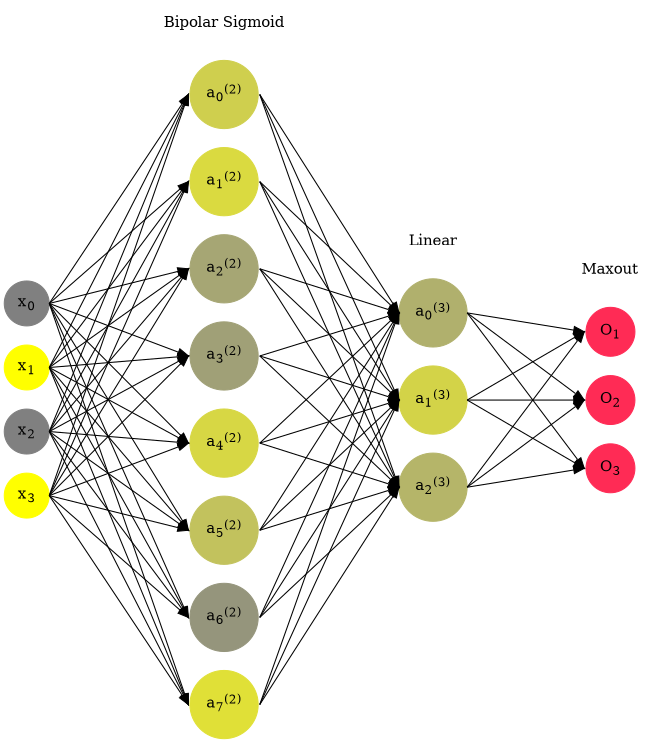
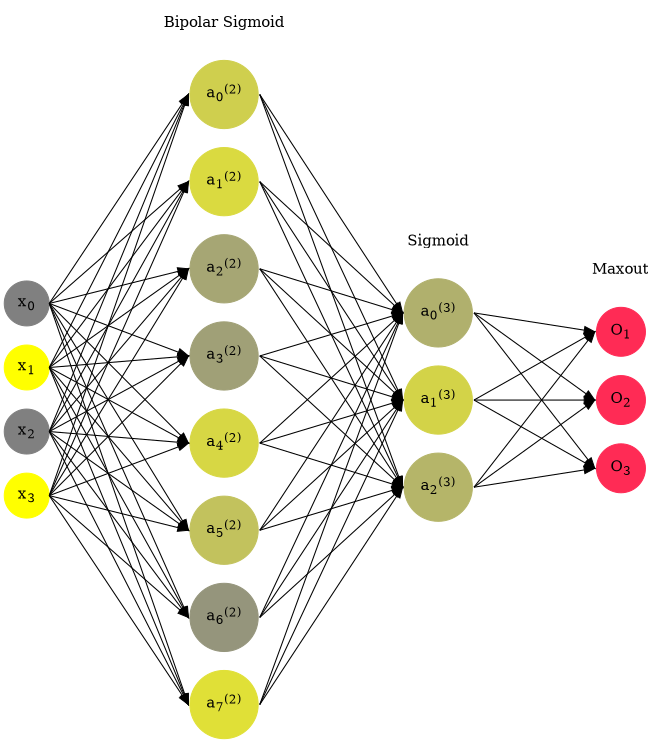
node "Linear": label "Linear" -> "Sigmoid"
